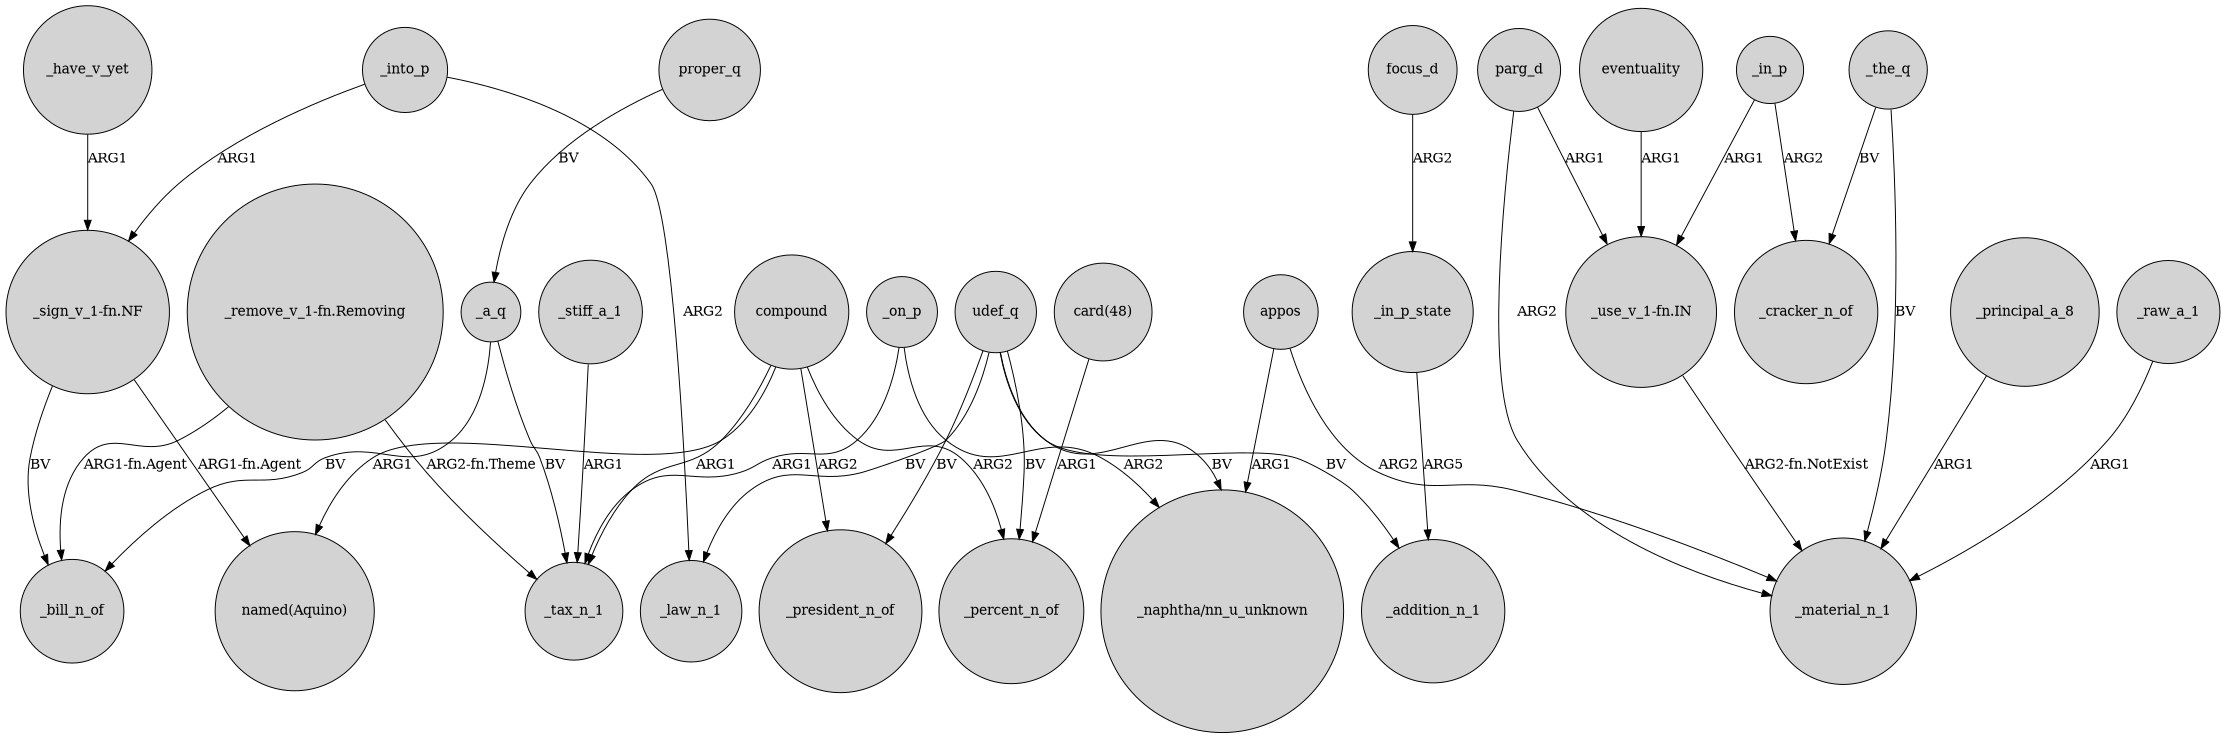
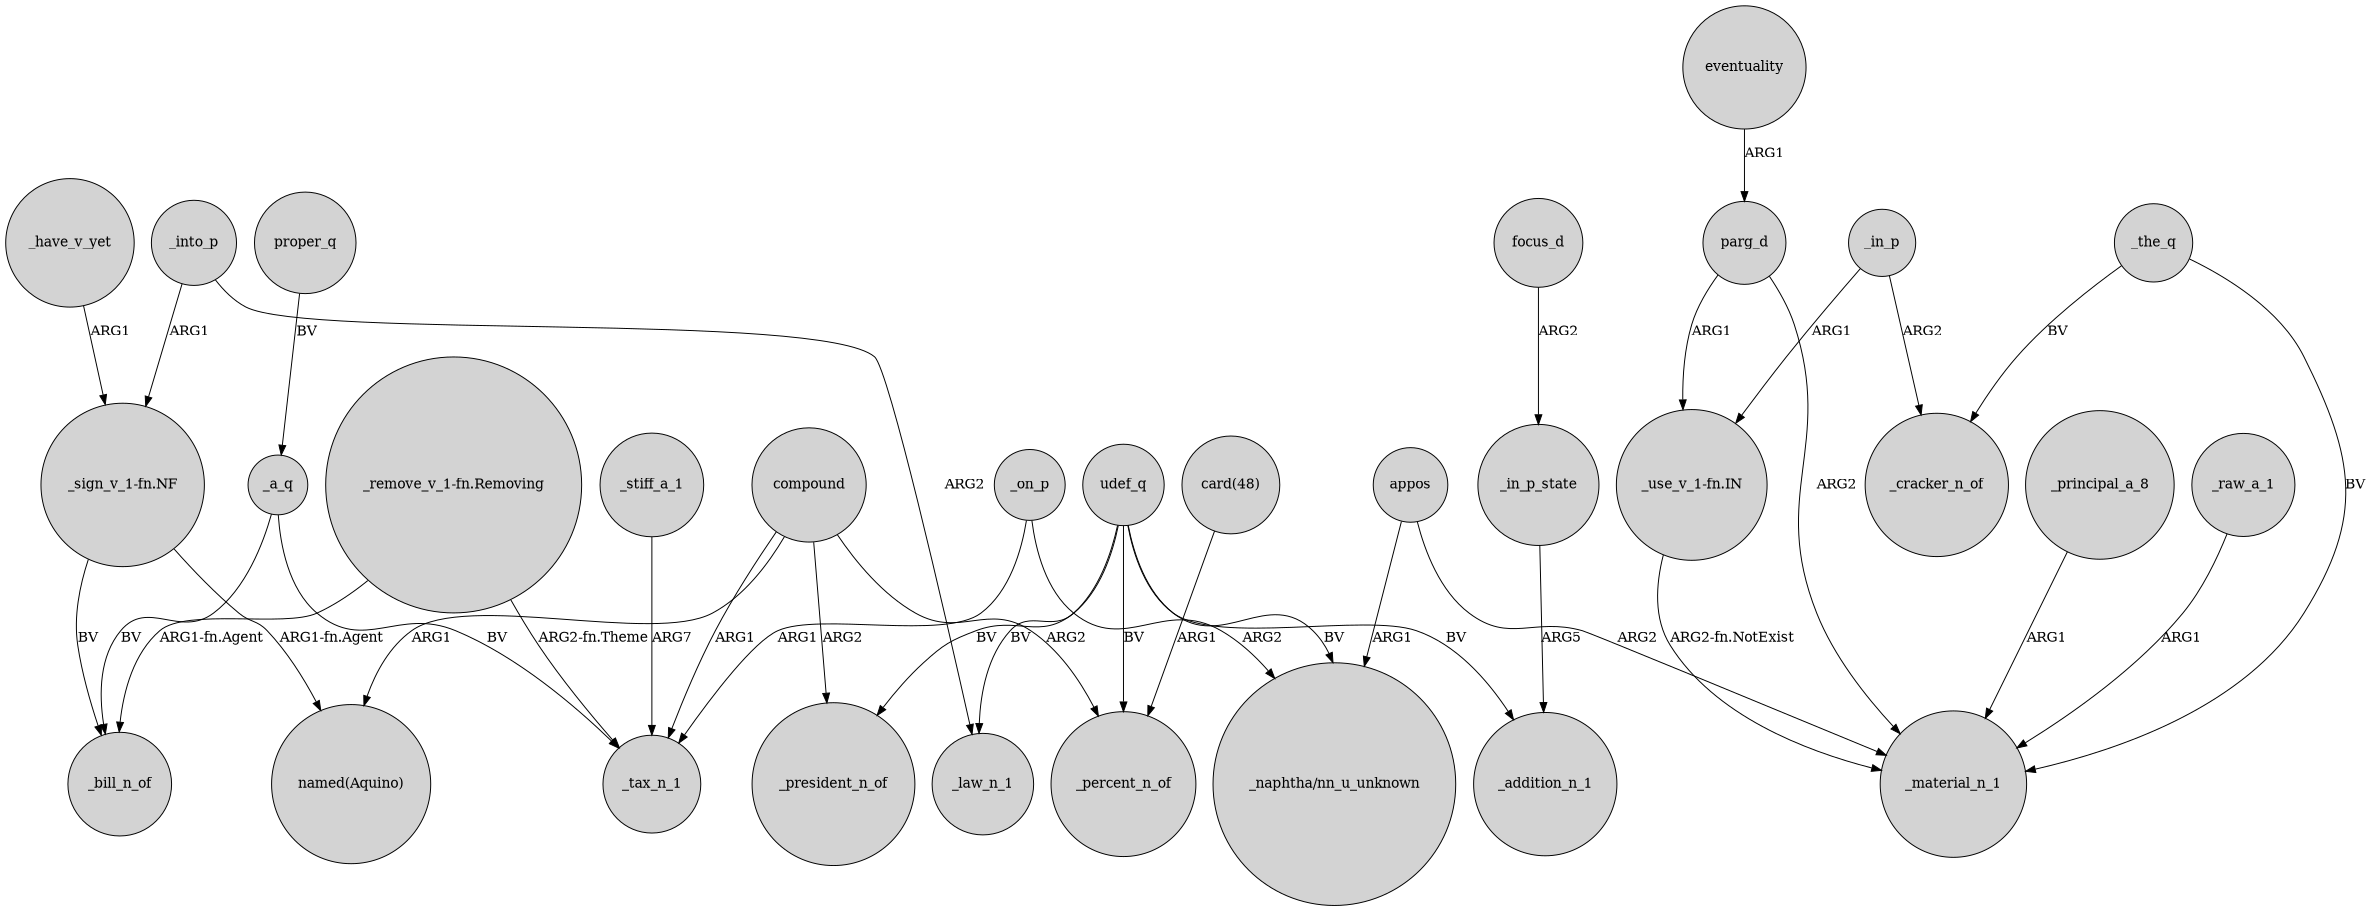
edge "eventuality" -> "_use_v_1-fn.IN": now "eventuality" -> "parg_d"
edge "_stiff_a_1" -> "_tax_n_1": label "ARG1" -> "ARG7"
